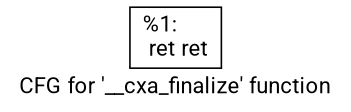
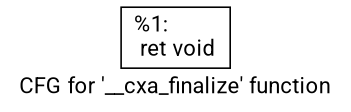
node "%1:": text "ret ret" -> "ret void"
